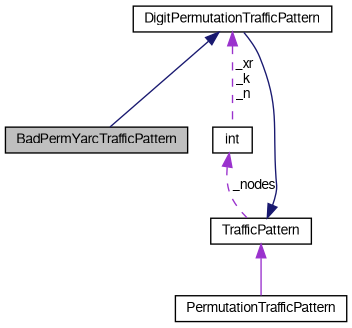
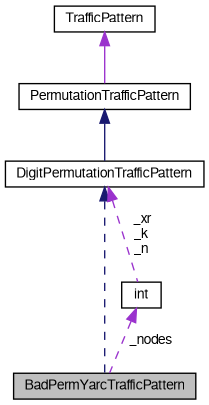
edge "BadPermYarcTrafficPattern" -> "DigitPermutationTrafficPattern": style solid -> dashed
edge "DigitPermutationTrafficPattern" -> "TrafficPattern": now "DigitPermutationTrafficPattern" -> "PermutationTrafficPattern"
edge "TrafficPattern" -> "int": now "BadPermYarcTrafficPattern" -> "int"
